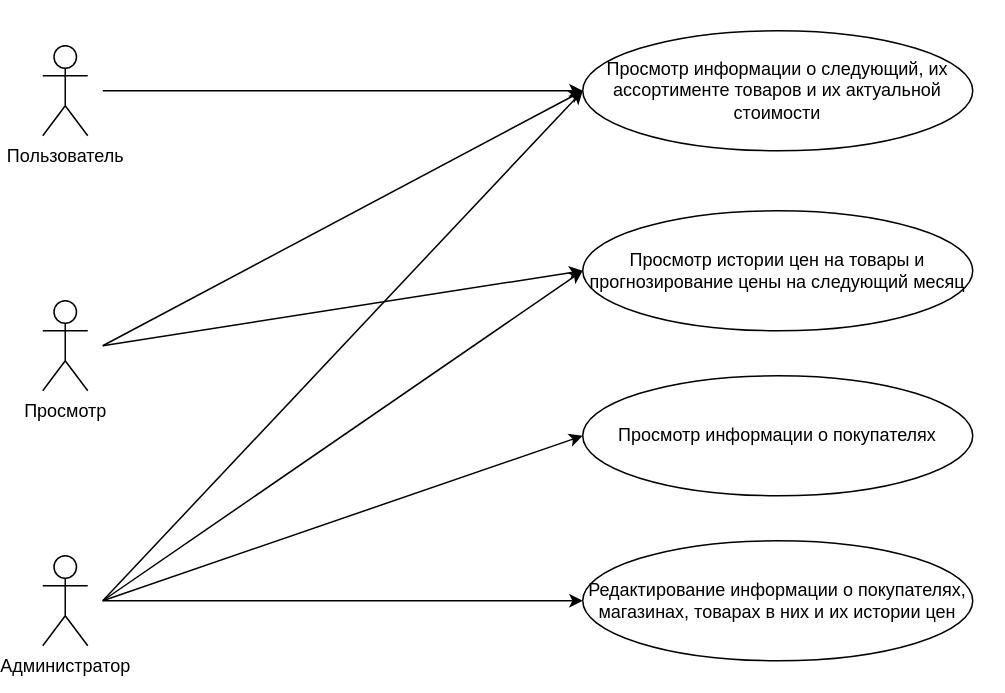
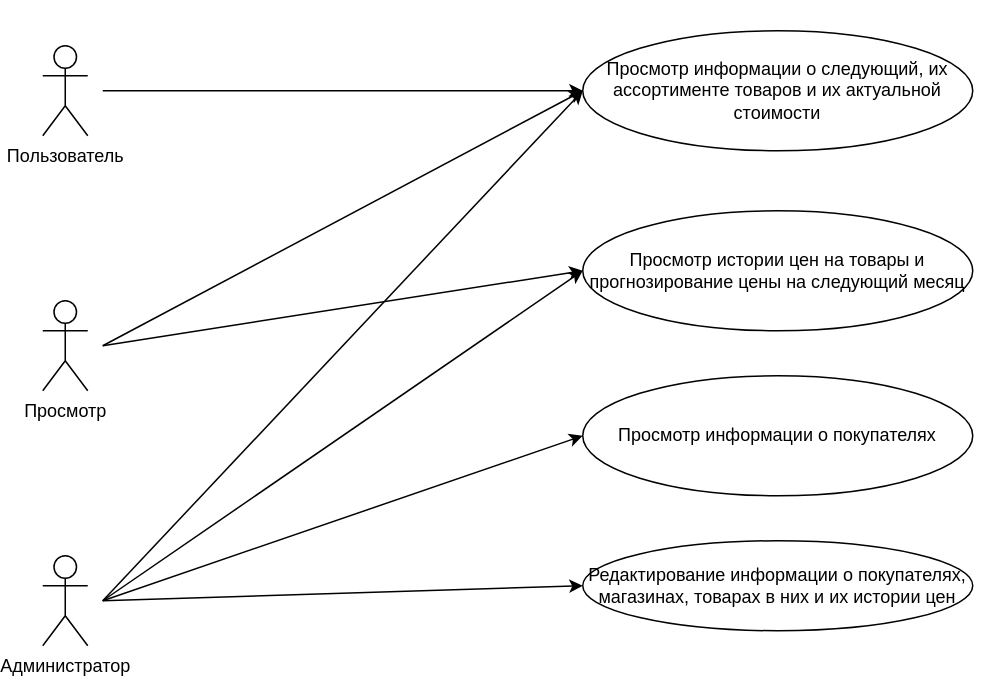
node "Редактирование информации о покупателях, магазинах, товарах в них и их истории цен": size 390x120 -> 390x90
